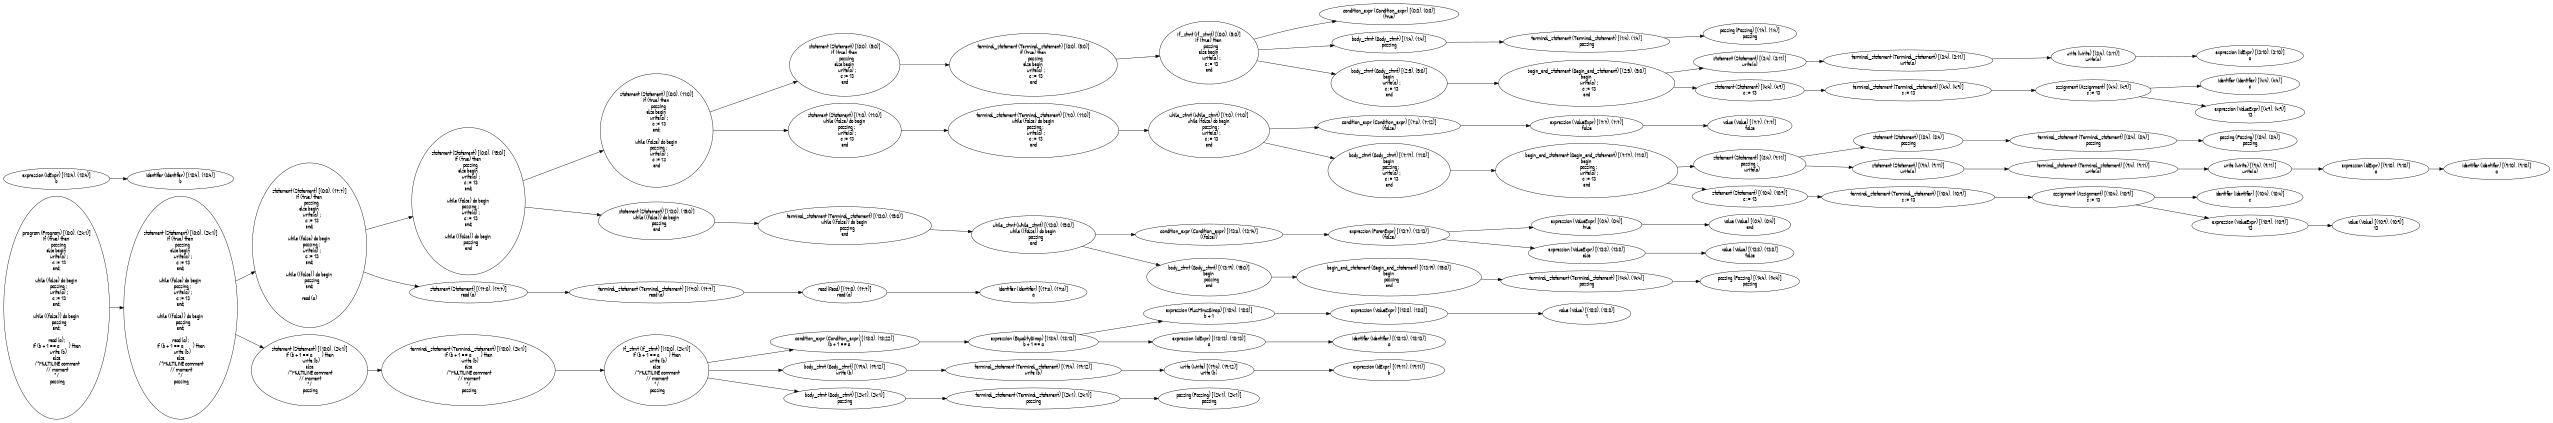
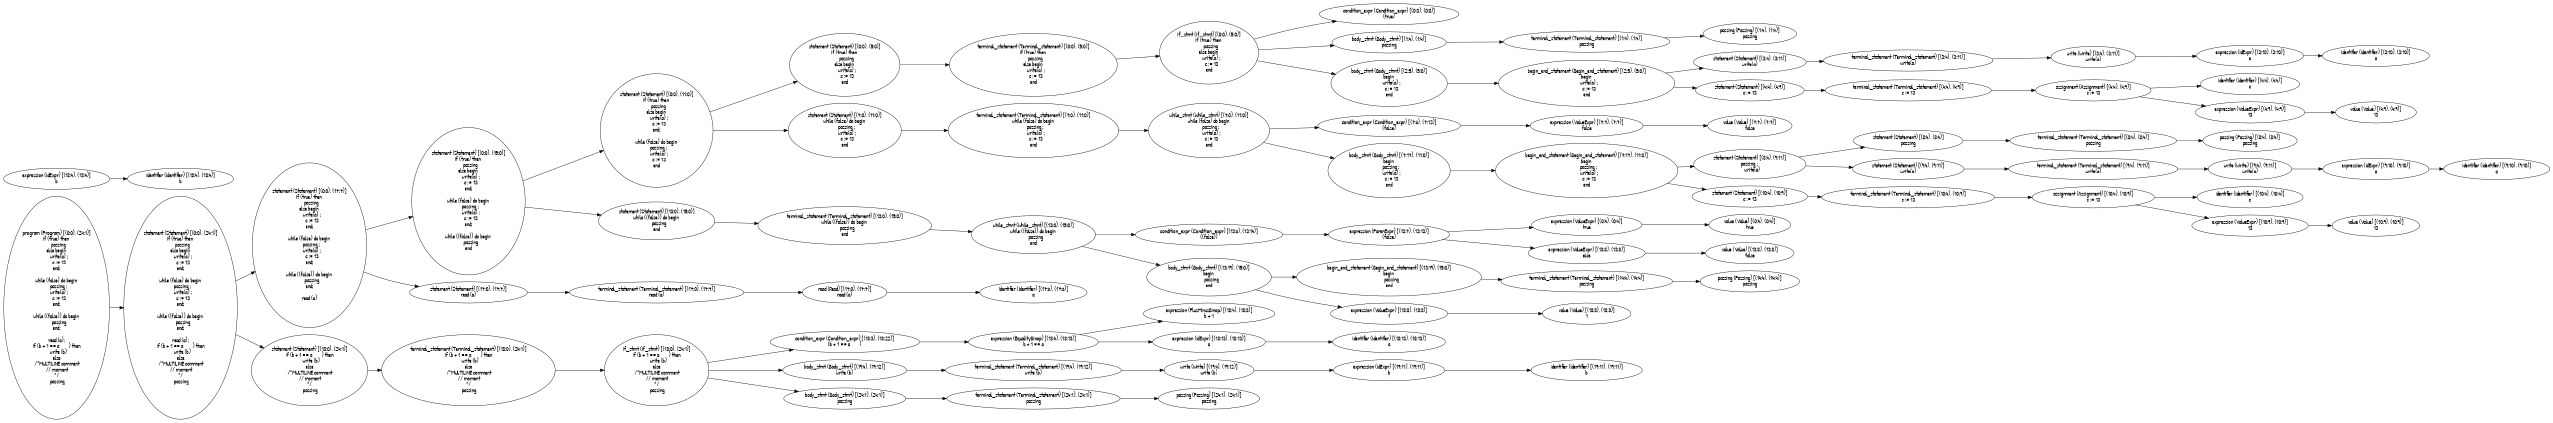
node "identifier (Identifier) [(3:10), (3:10)] a": added
node "value (Value) [(4:9), (4:9)] 13": added
node "value (Value) [(0:4), (0:4)] end": label "value (Value) [(0:4), (0:4)] end" -> "value (Value) [(0:4), (0:4)] true"
edge "expression (PlusMinusBinop) [(18:4), (18:8)] b + 1" -> "expression (ValueExpr) [(18:8), (18:8)] 1": now "body_stmt (Body_stmt) [(13:19), (15:0)] begin passing end" -> "expression (ValueExpr) [(18:8), (18:8)] 1"
node "identifier (Identifier) [(19:11), (19:11)] b": added
